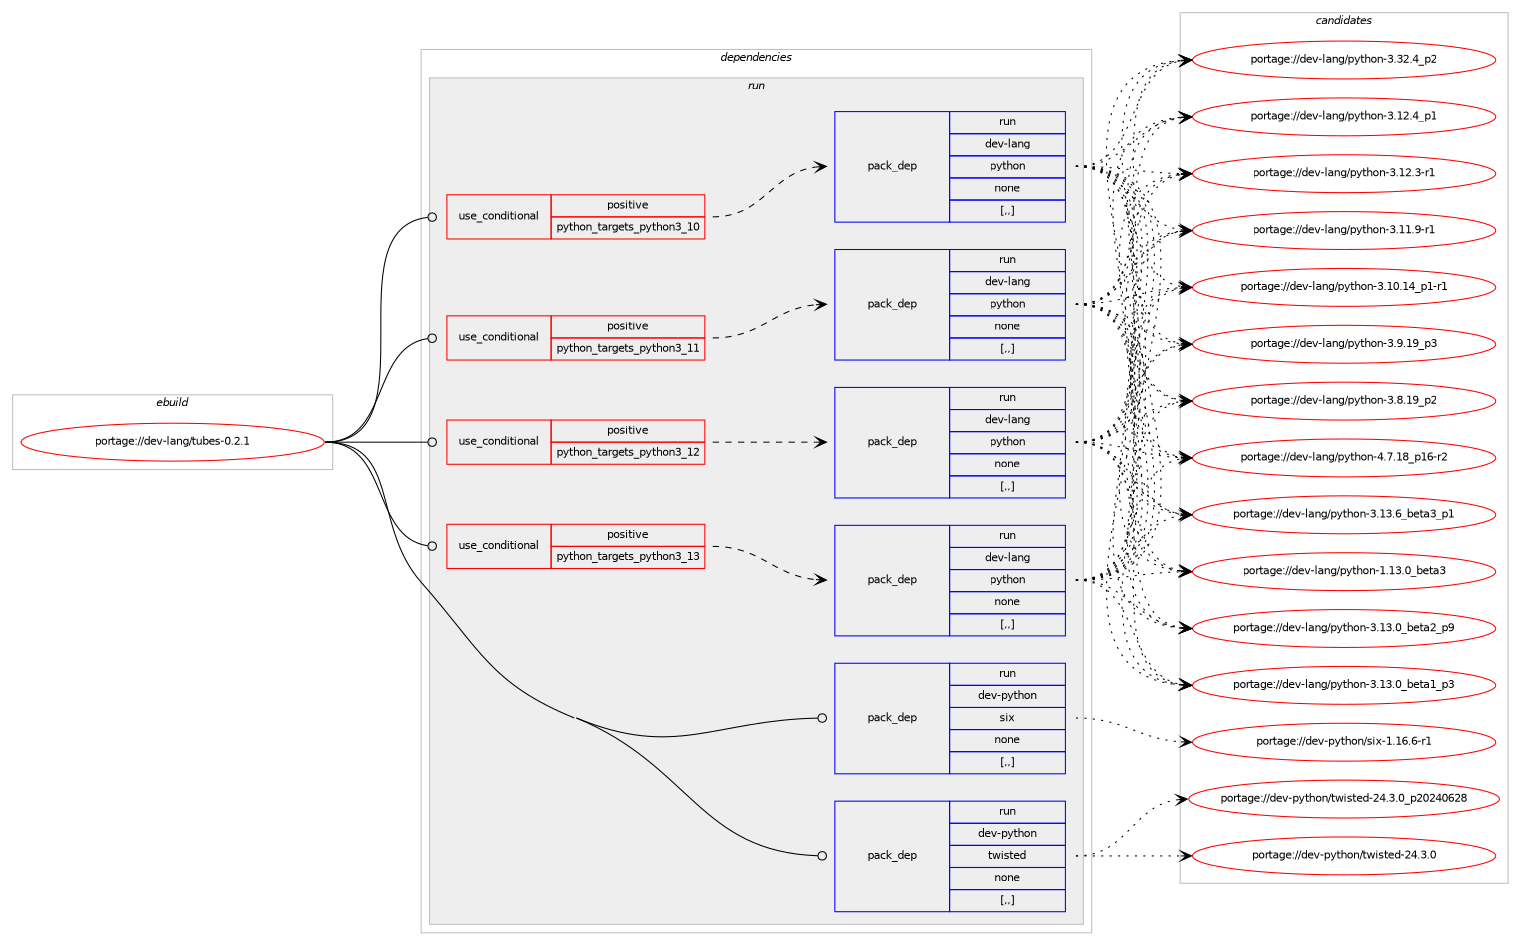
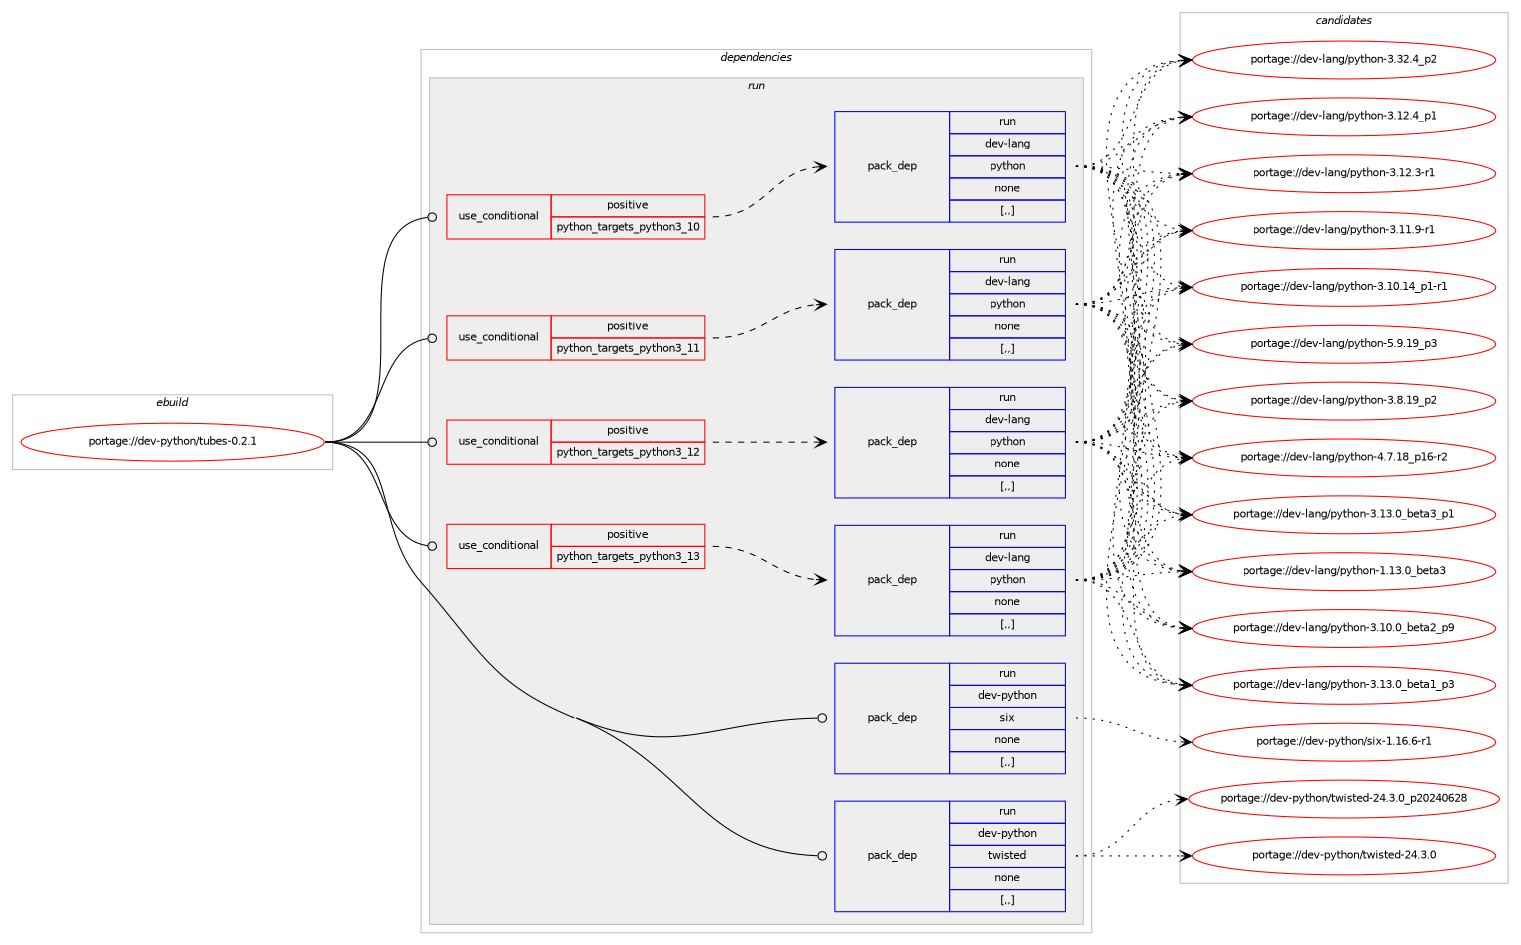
node "portage://dev-lang/python-3.9.19_p3": label "portage://dev-lang/python-3.9.19_p3" -> "portage://dev-lang/python-5.9.19_p3"
node "portage://dev-lang/tubes-0.2.1": label "portage://dev-lang/tubes-0.2.1" -> "portage://dev-python/tubes-0.2.1"
node "portage://dev-lang/python-3.13.6_beta3_p1": label "portage://dev-lang/python-3.13.6_beta3_p1" -> "portage://dev-lang/python-3.13.0_beta3_p1"
node "portage://dev-lang/python-3.13.0_beta2_p9": label "portage://dev-lang/python-3.13.0_beta2_p9" -> "portage://dev-lang/python-3.10.0_beta2_p9"
